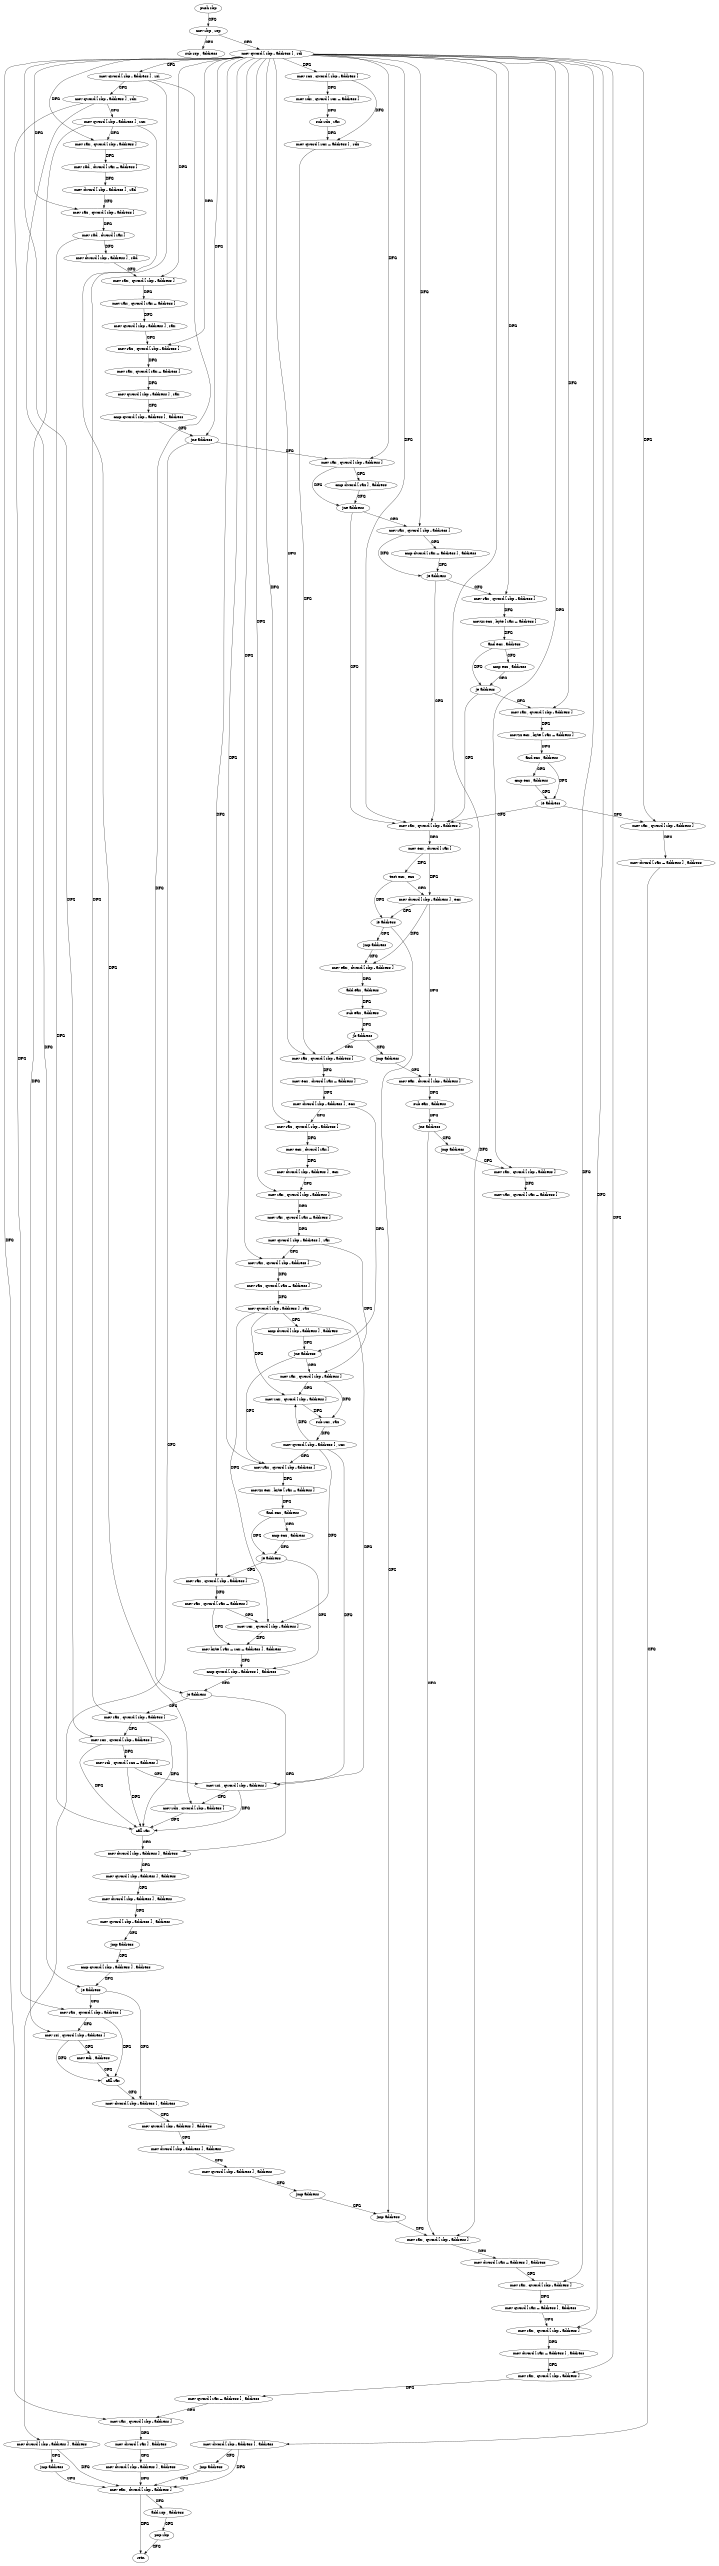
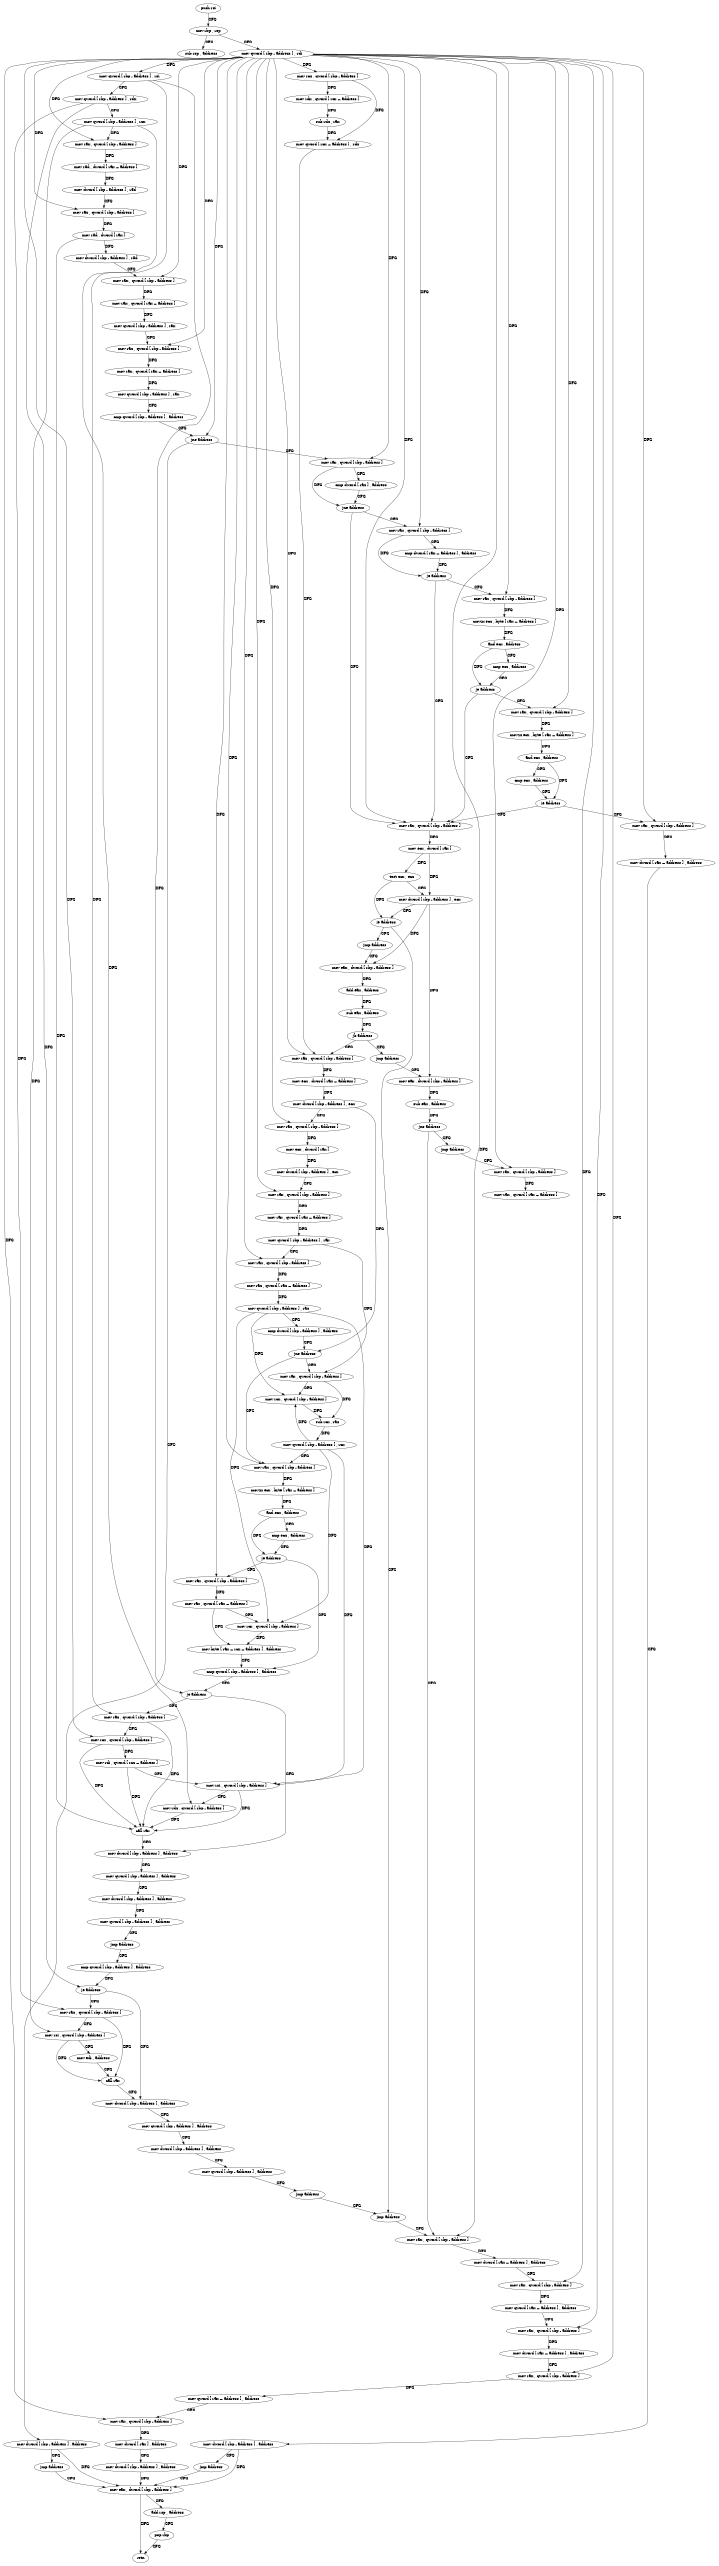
node "push rbp": label "push rbp" -> "push rsi"
edge "mov qword [ rbp - address ] , rdi" -> "mov qword [ rbp - address ] , rsi": label "CFG" -> "DFG"
